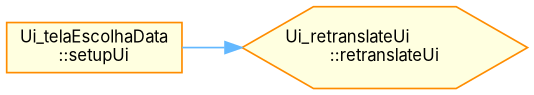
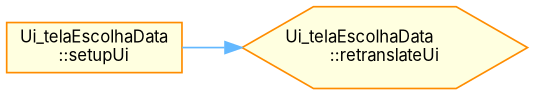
node "Ui_retranslateUi ::retranslateUi": label "Ui_retranslateUi ::retranslateUi" -> "Ui_telaEscolhaData ::retranslateUi"
